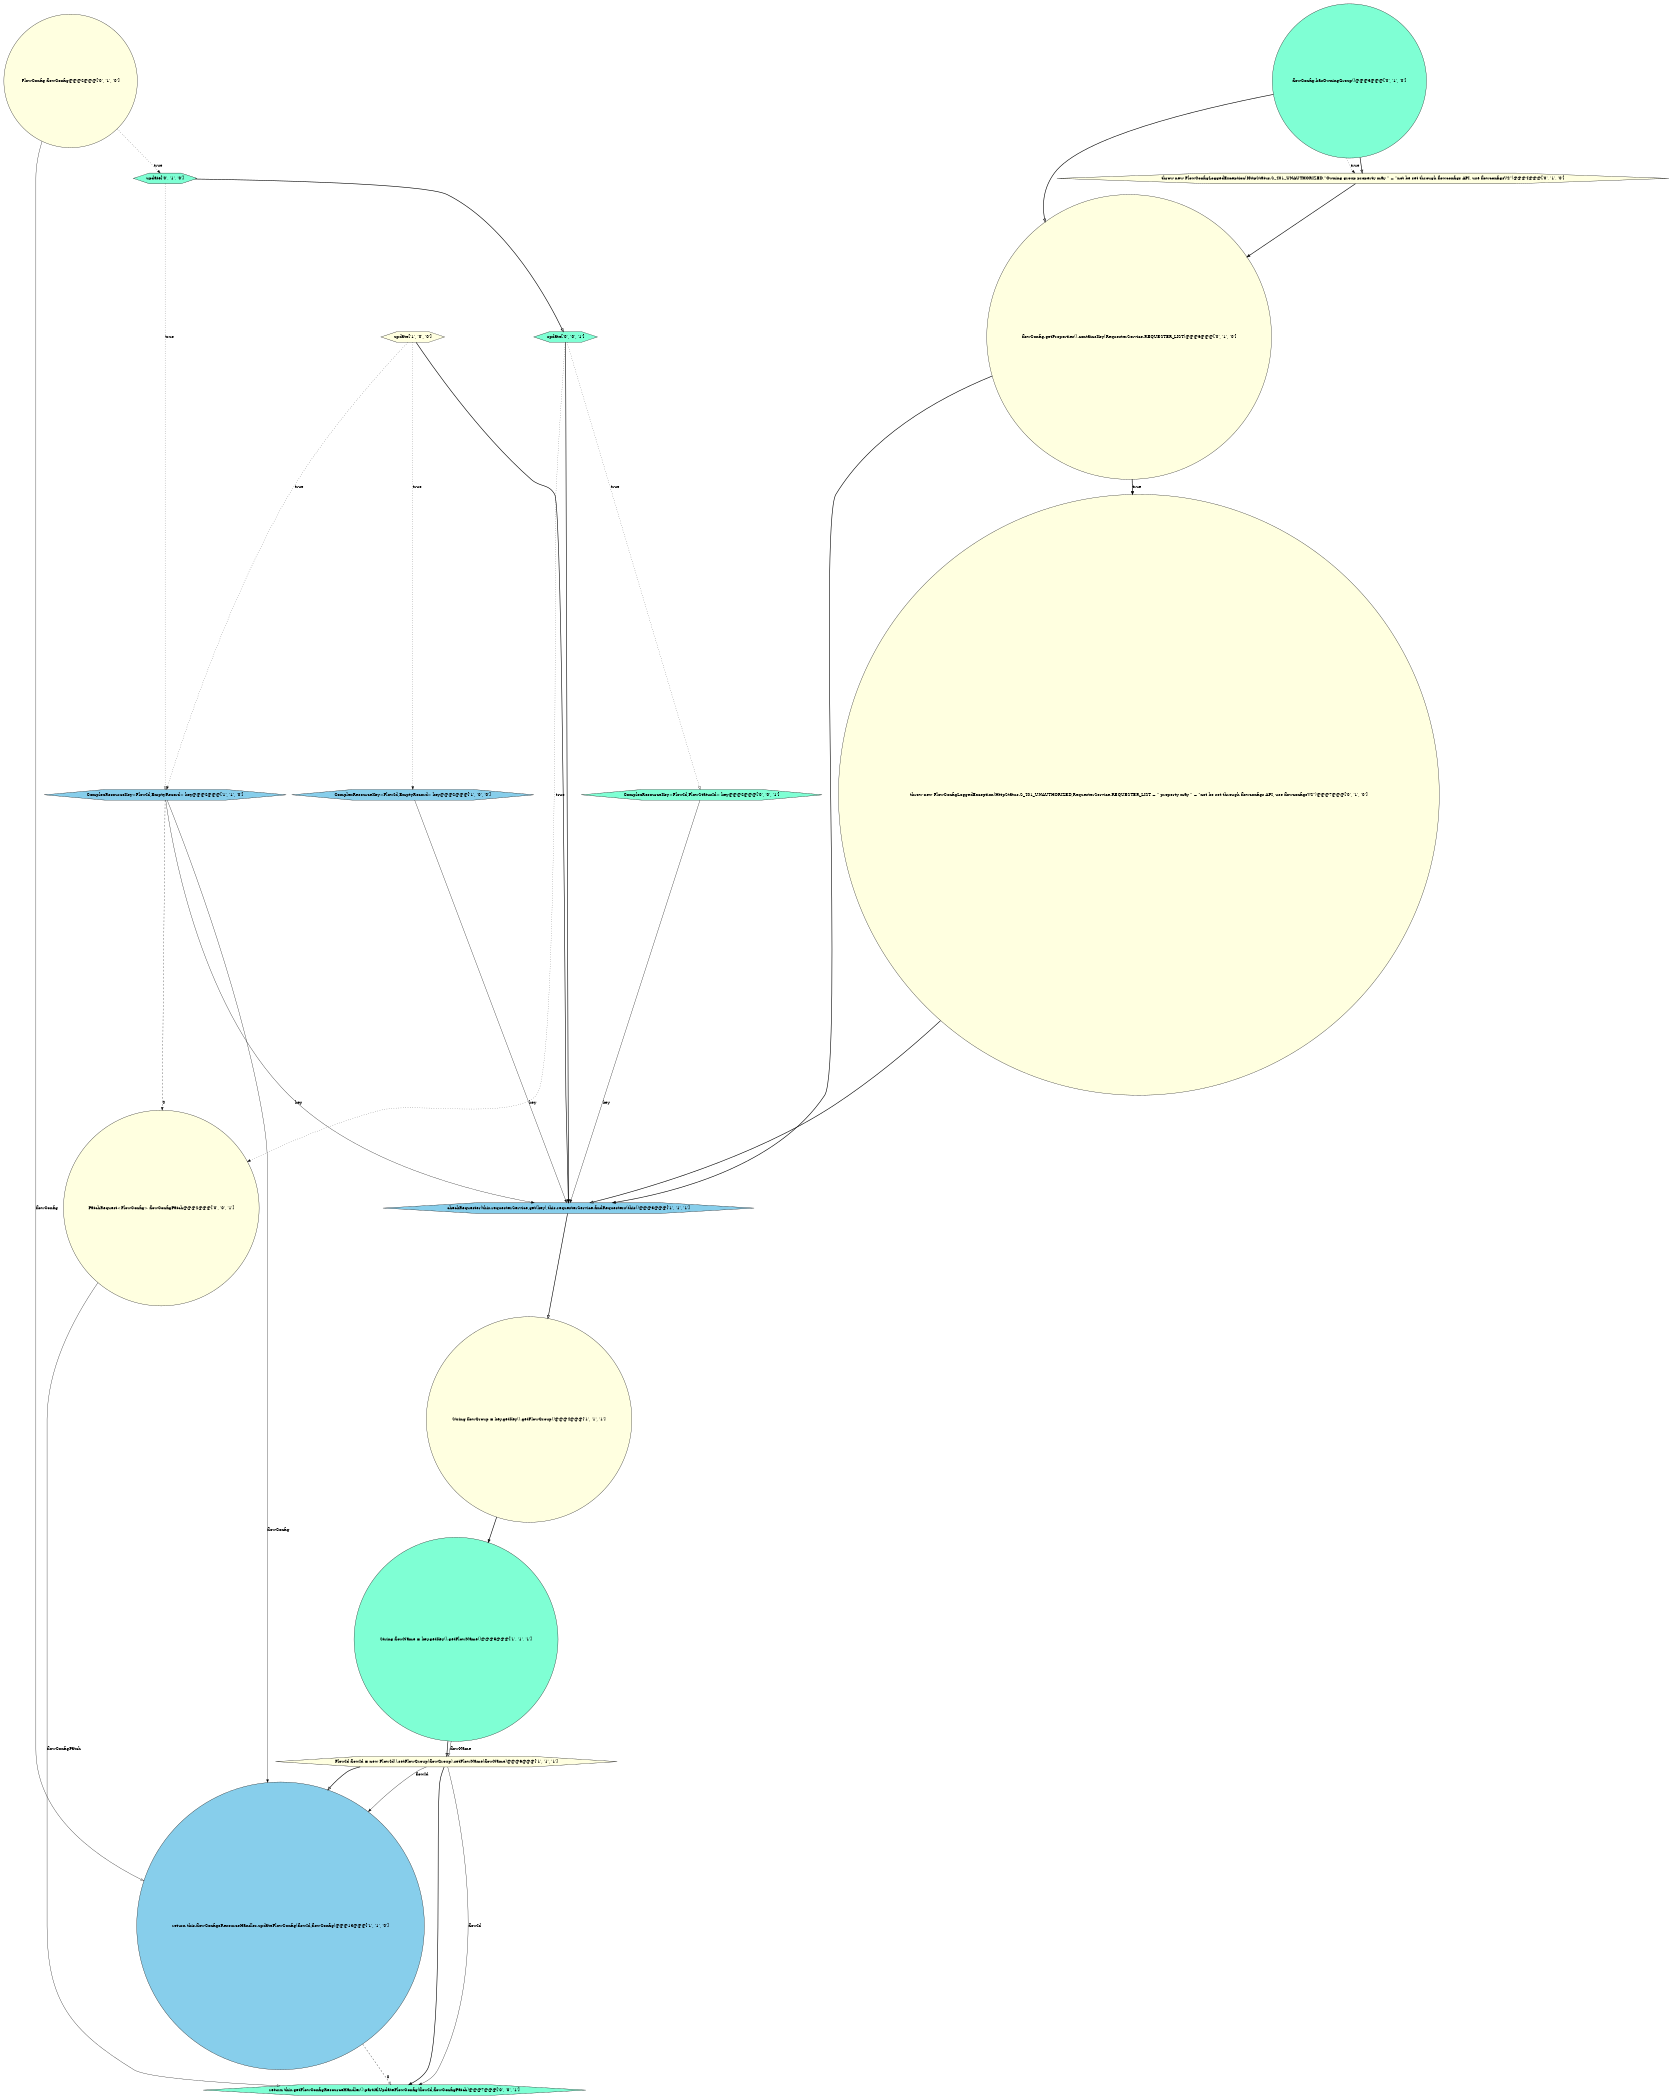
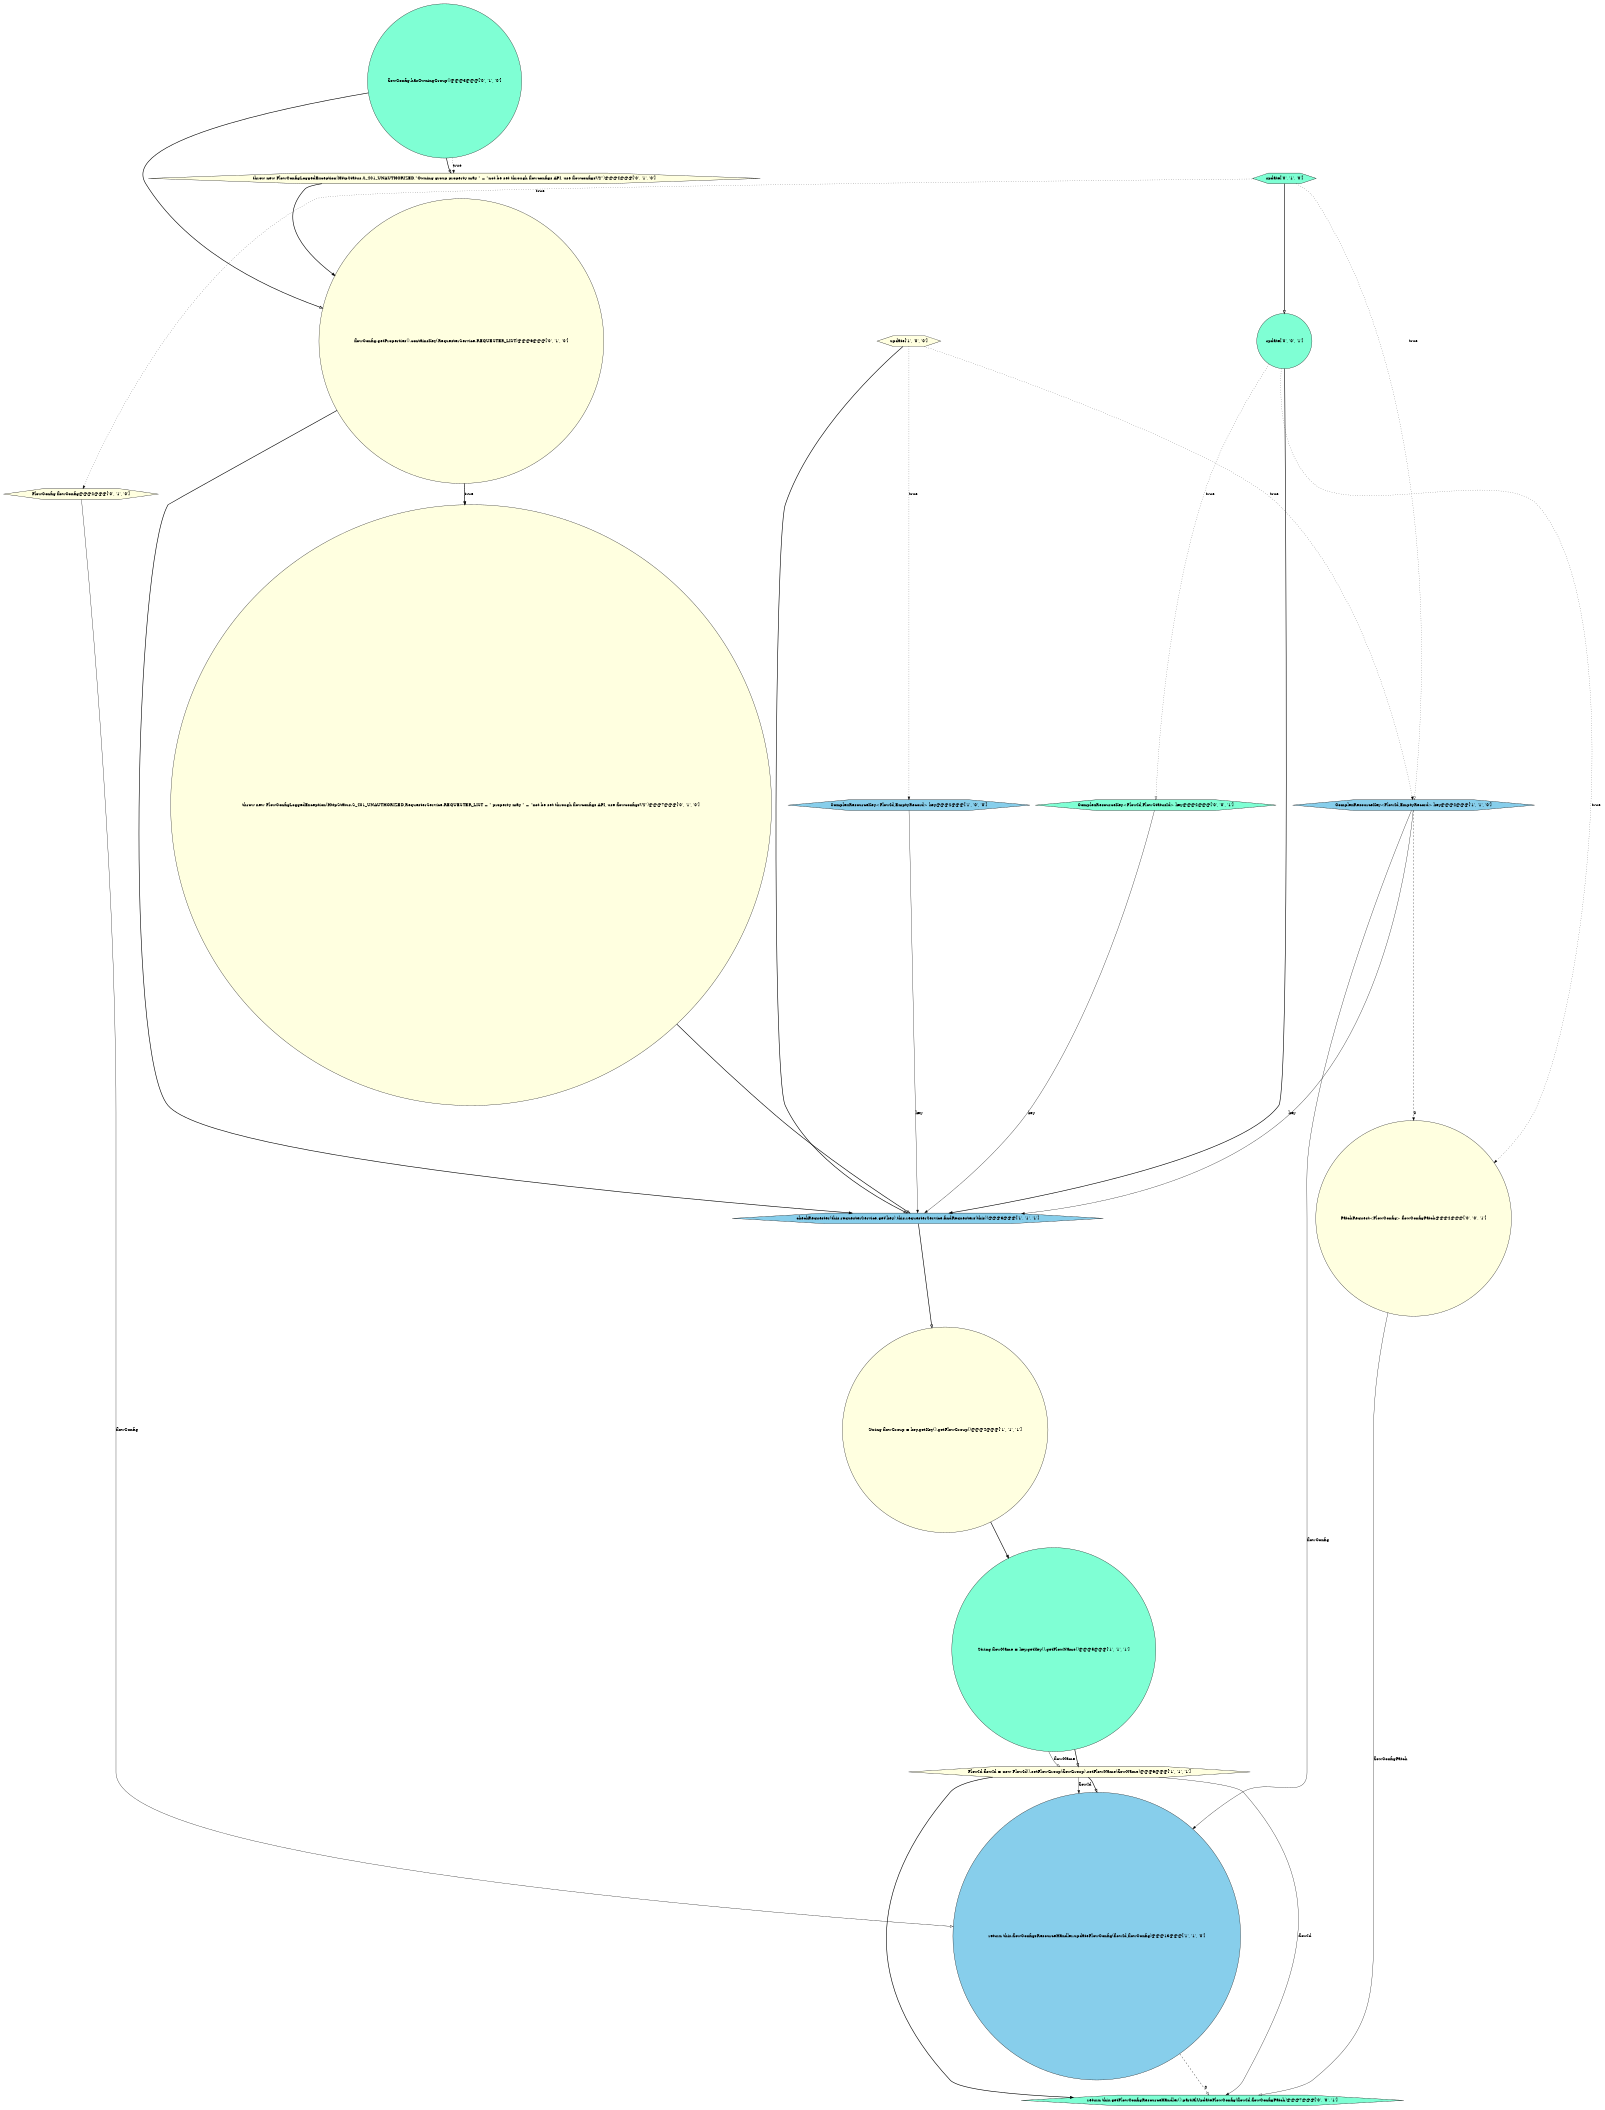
node "FlowConfig flowConfig@@@2@@@['0', '1', '0']": shape circle -> hexagon
edge "FlowConfig flowConfig@@@2@@@['0', '1', '0']" -> "update['0', '1', '0']": reversed
node "update['0', '0', '1']": shape hexagon -> circle
